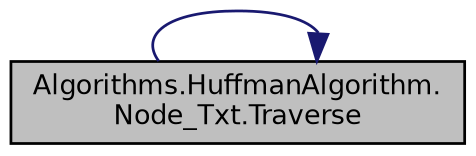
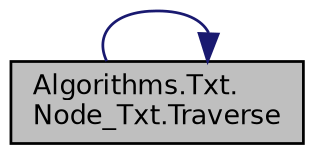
node "Algorithms.HuffmanAlgorithm. Node_Txt.Traverse": label "Algorithms.HuffmanAlgorithm. Node_Txt.Traverse" -> "Algorithms.Txt. Node_Txt.Traverse"
